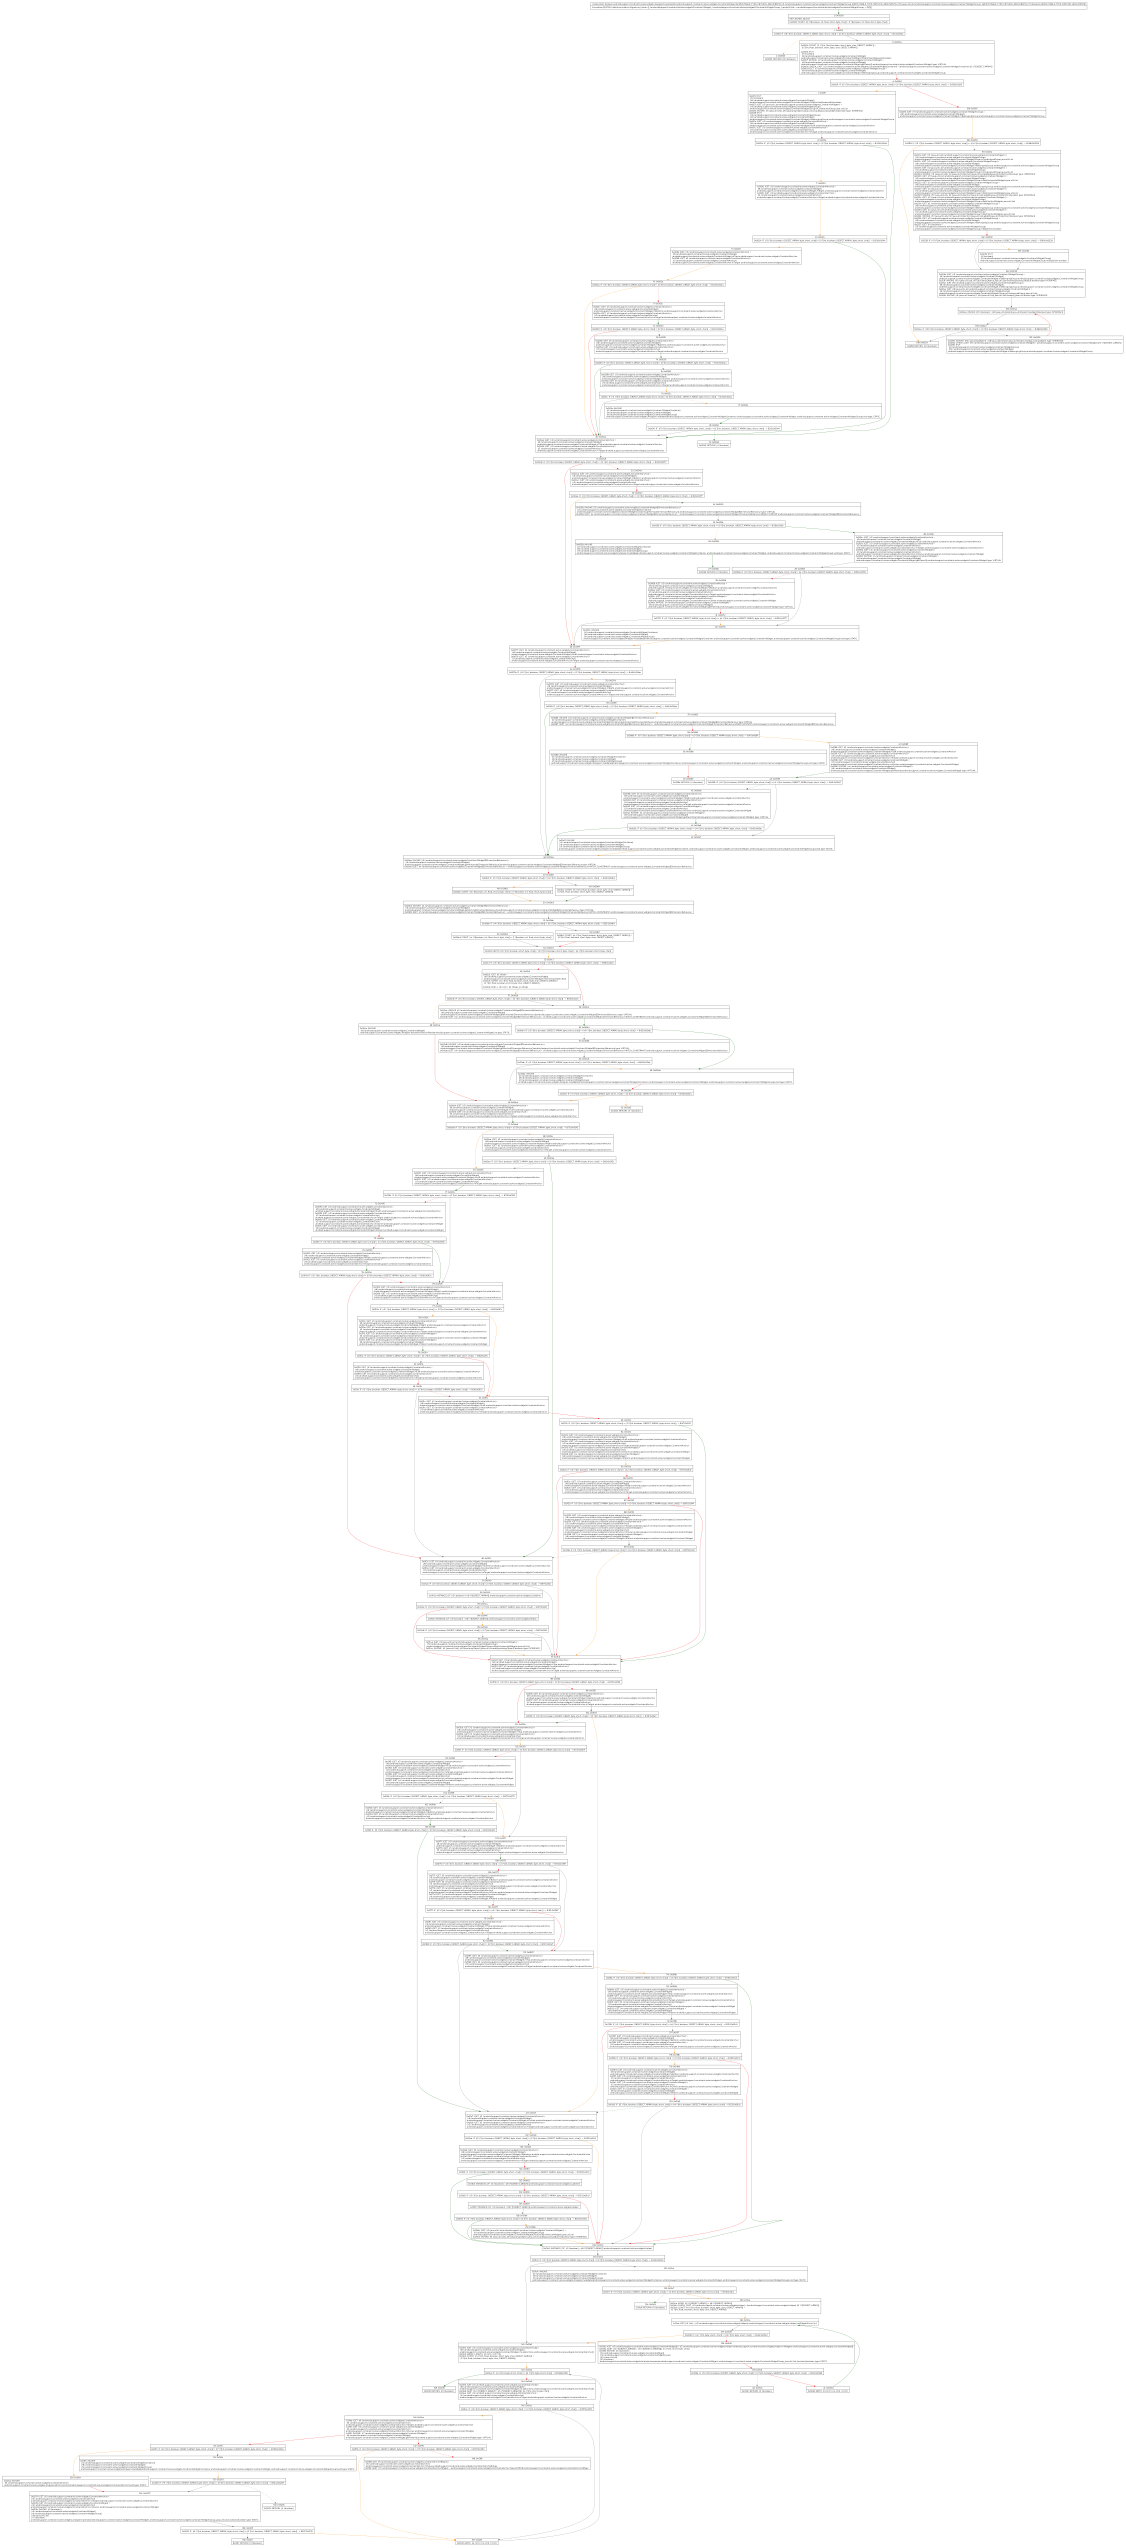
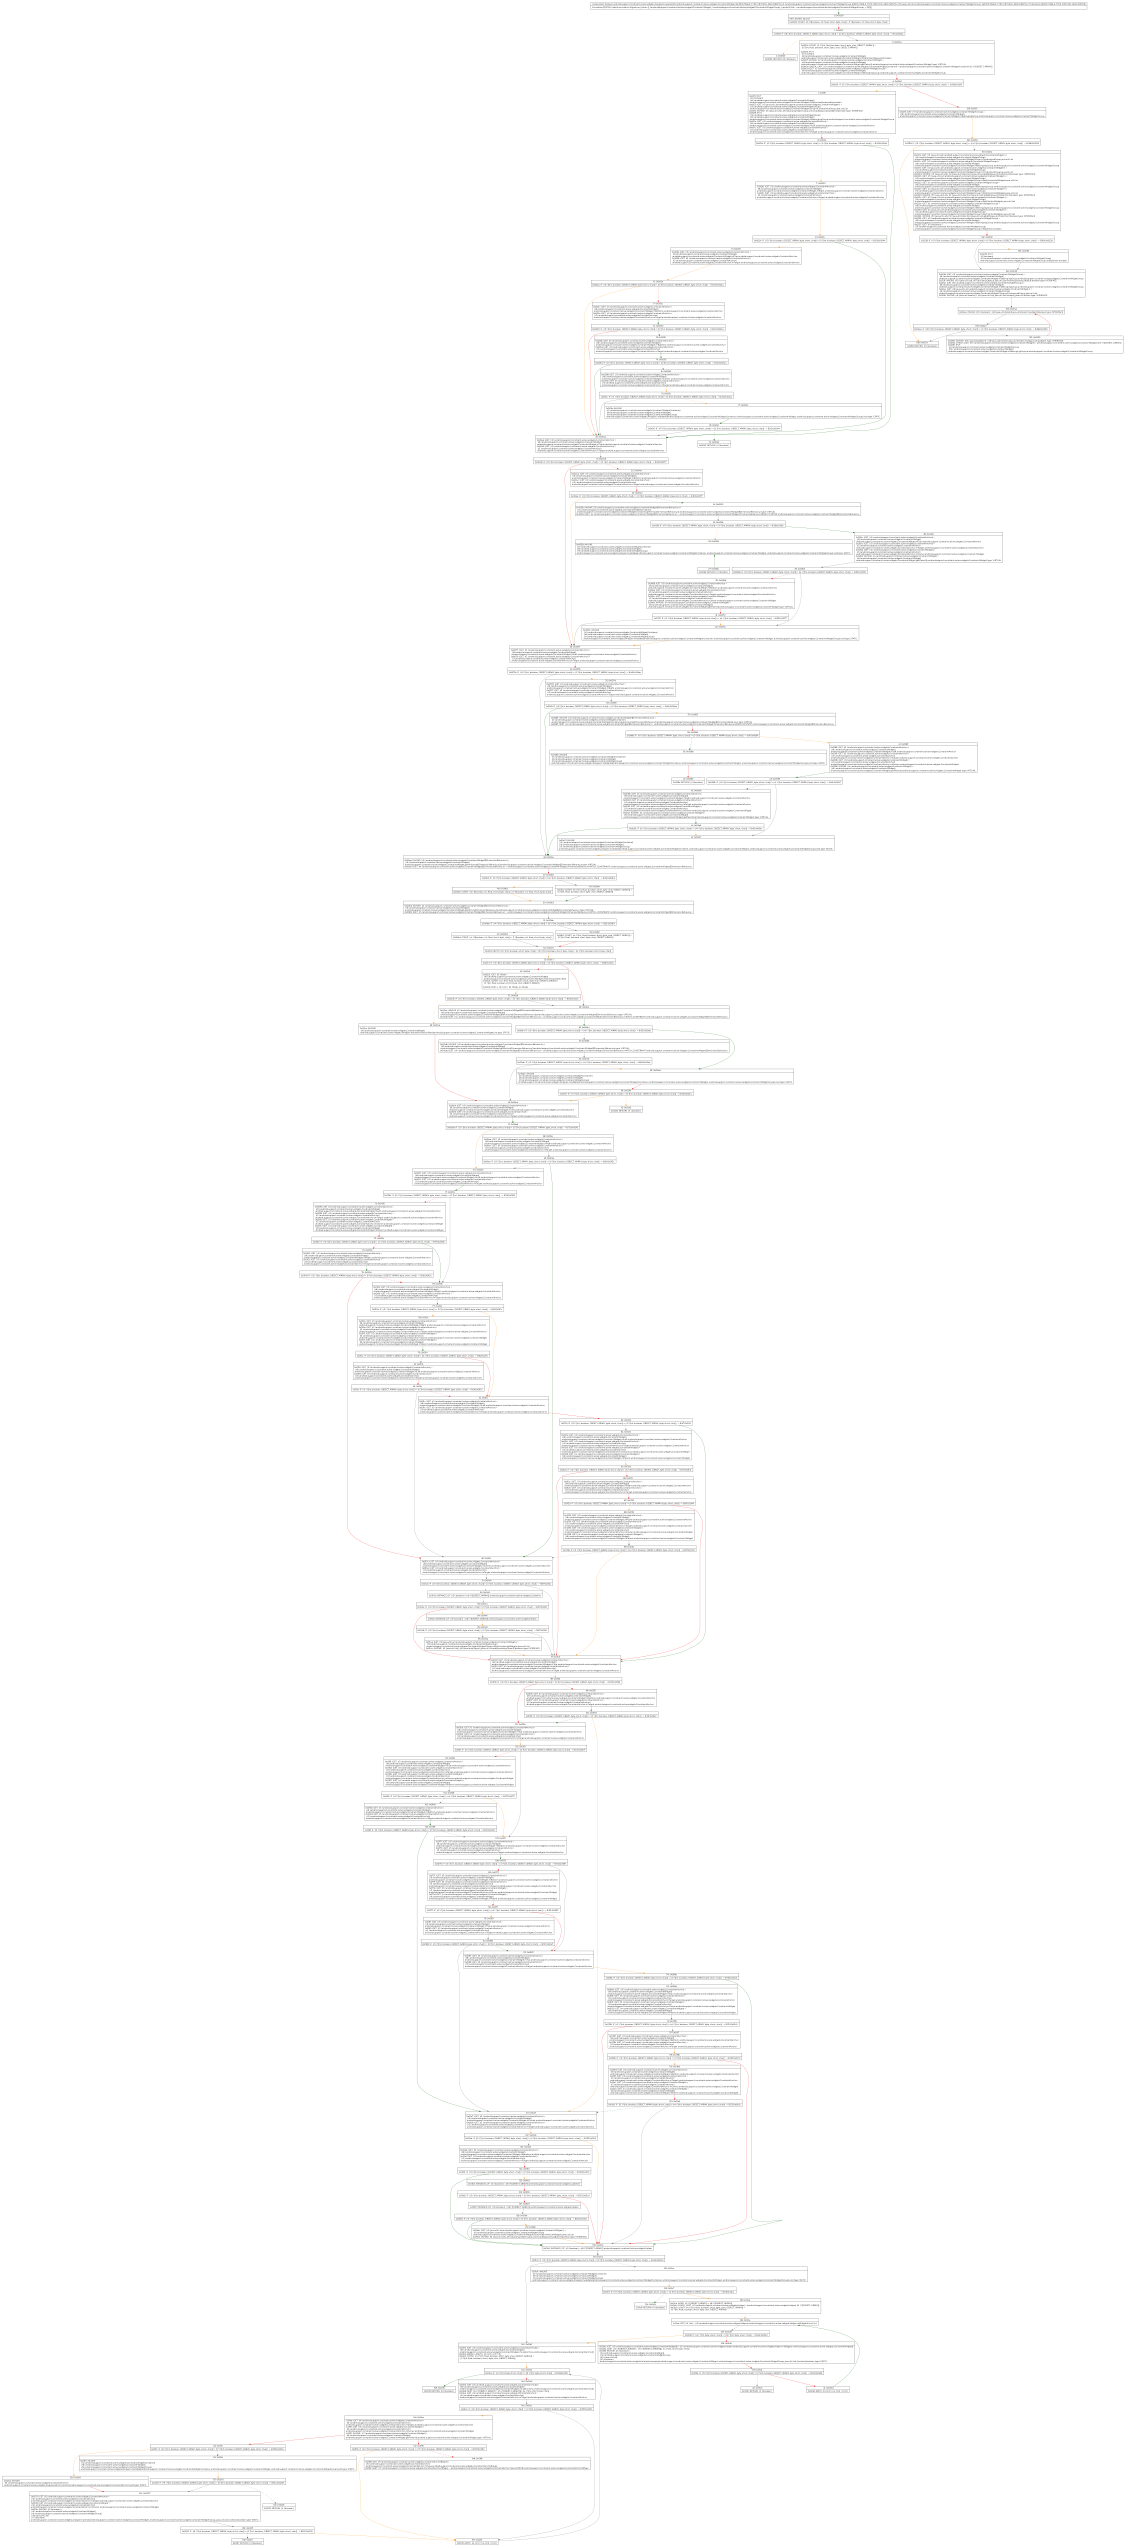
edge "26: 0x0058" -> "27: 0x005b": reversed
